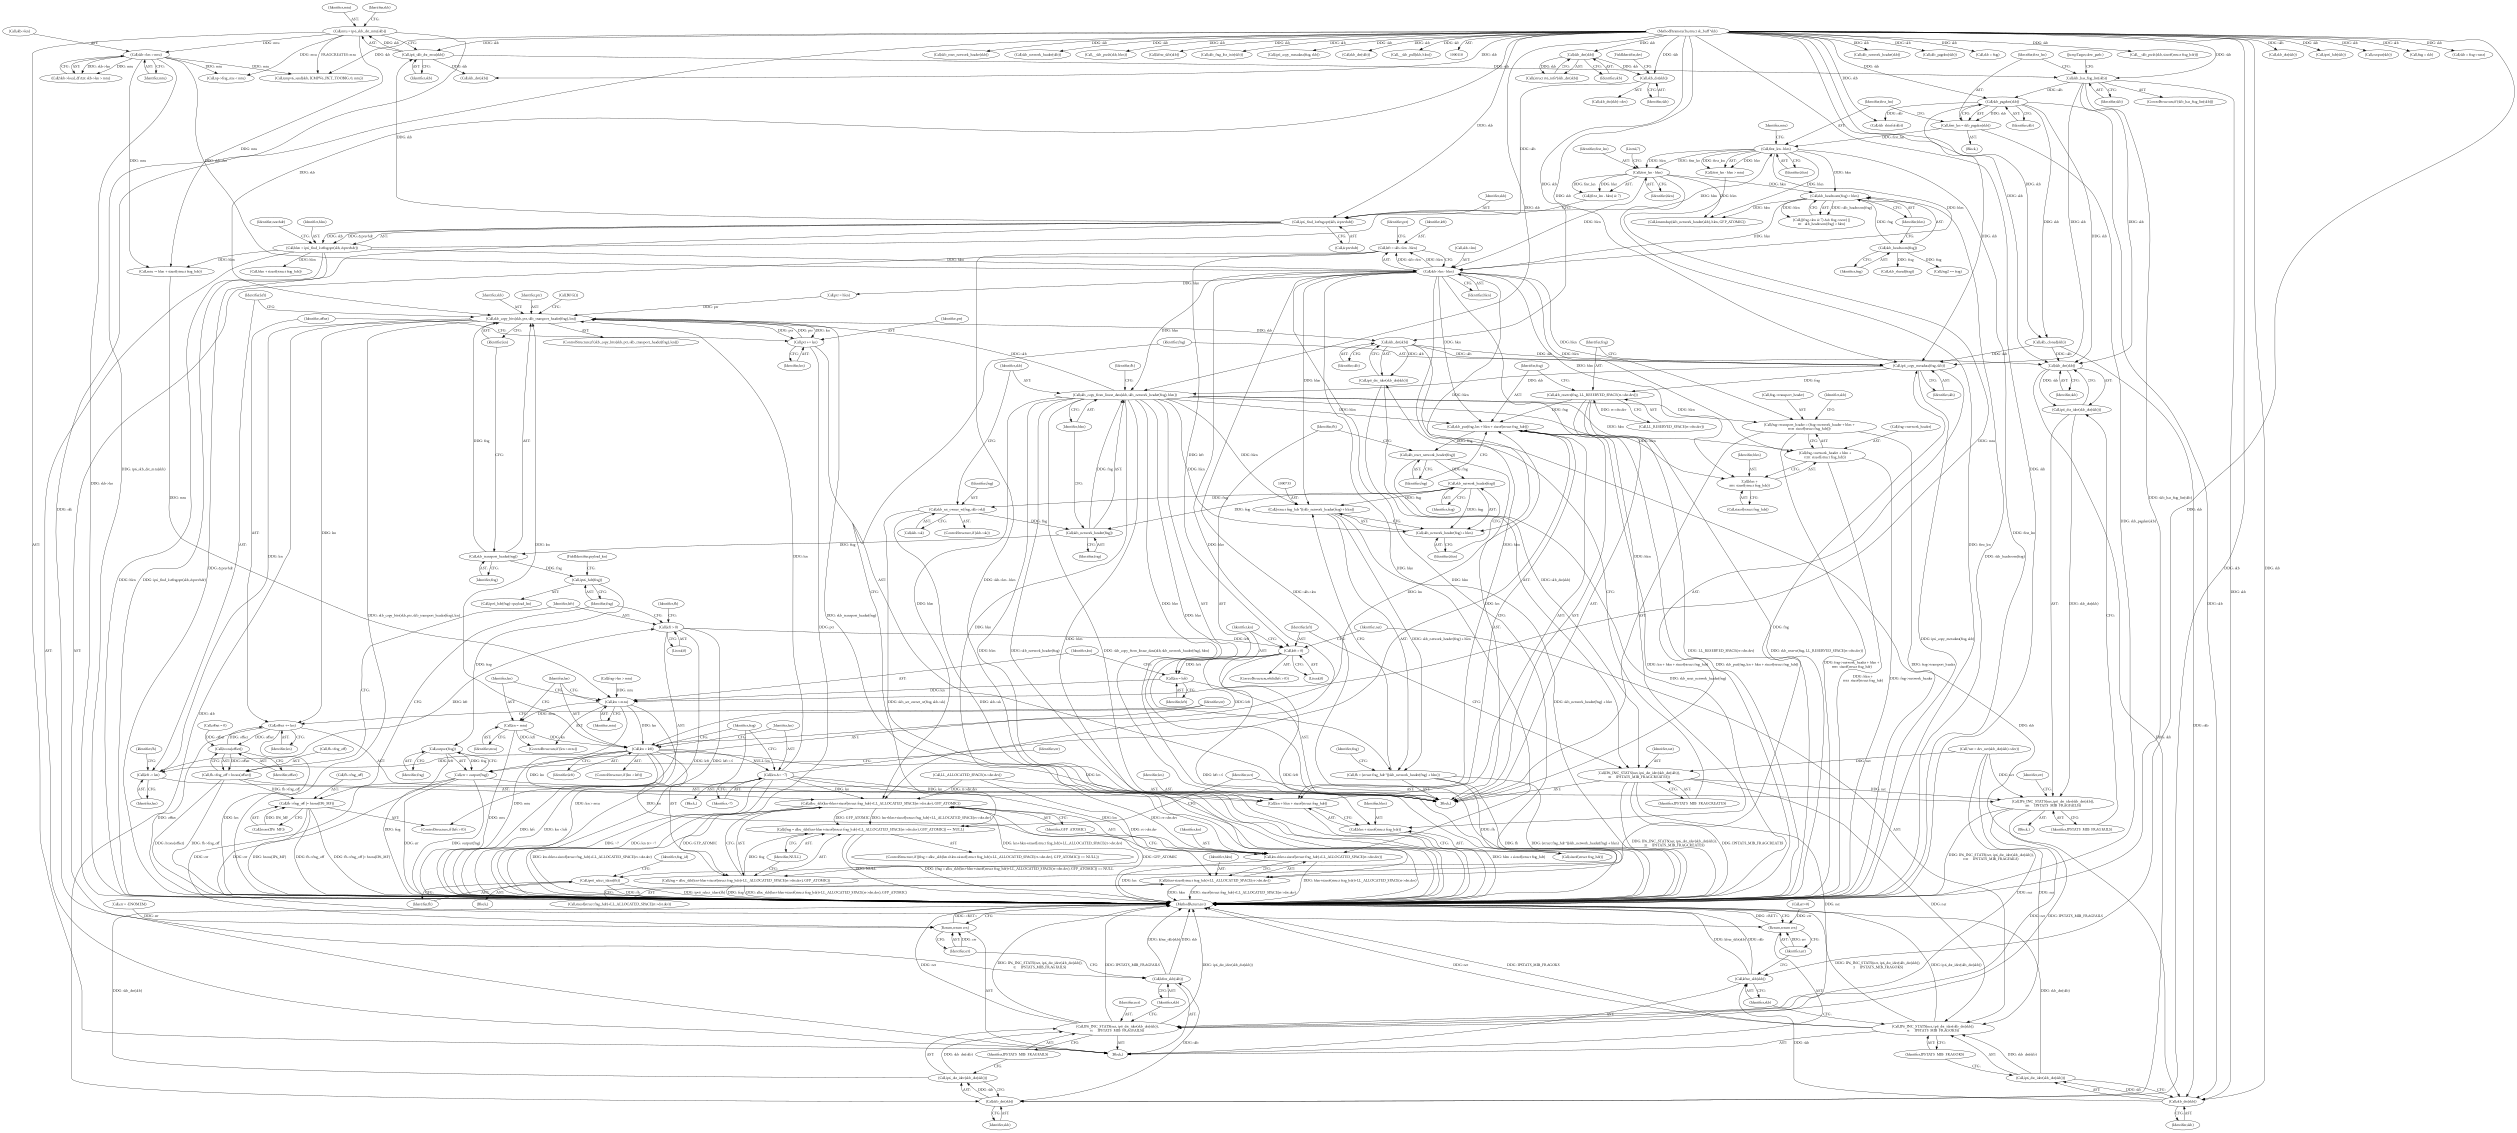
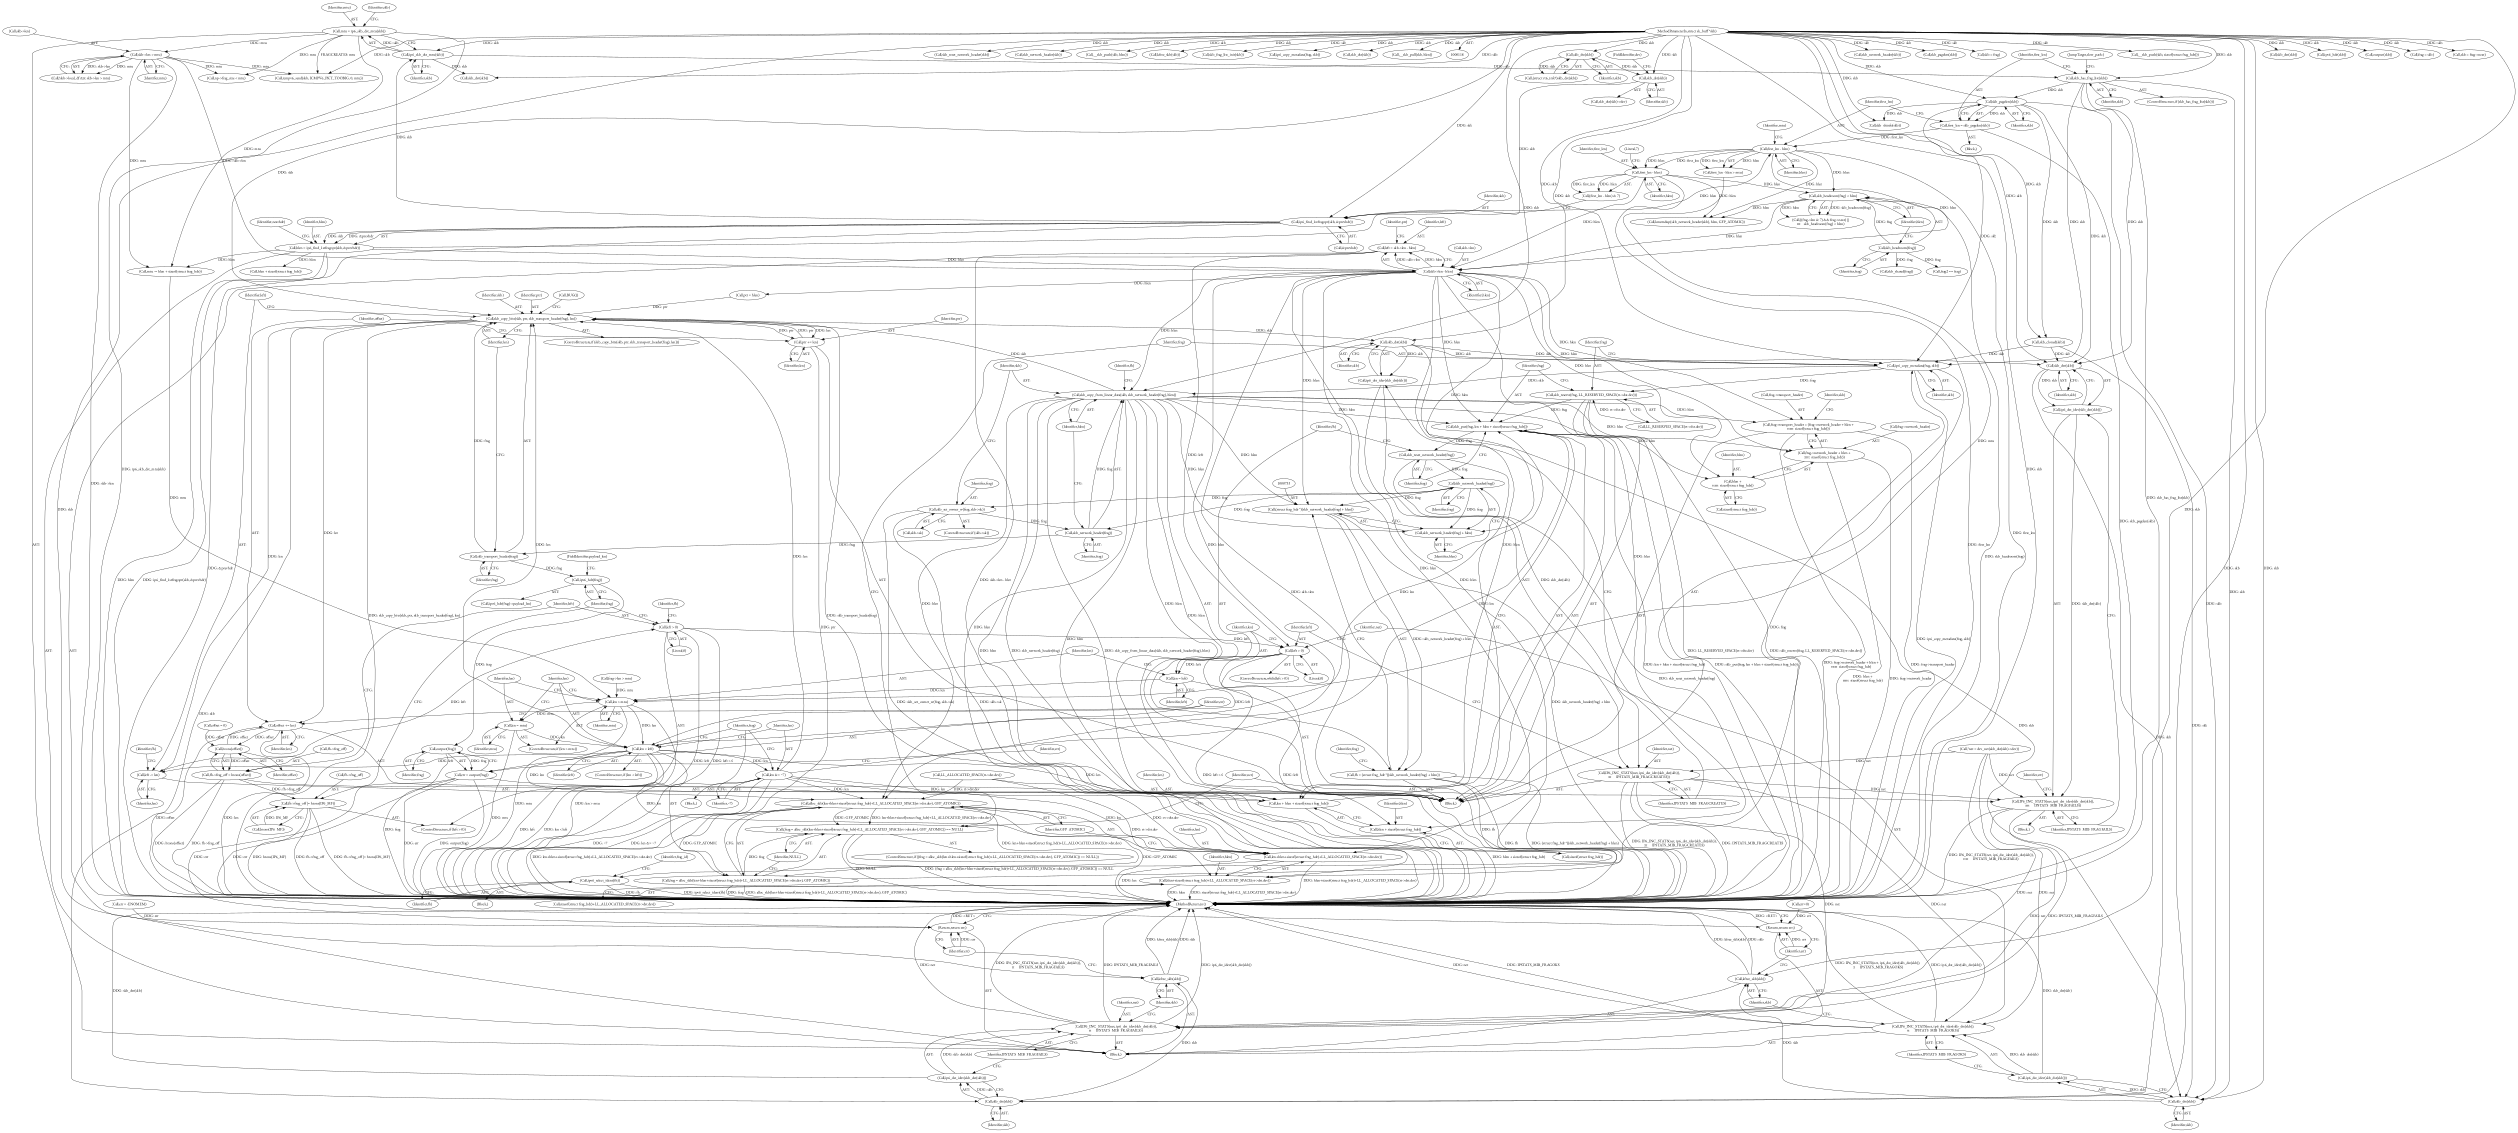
edge "(Call,len = mtu)" -> "(ControlStructure,if (len > mtu))": label "DDG: left" -> "AST: "
edge "(Call,len < left)" -> "(Call,len &= ~7)": label "NULL: len" -> "DDG: len"
